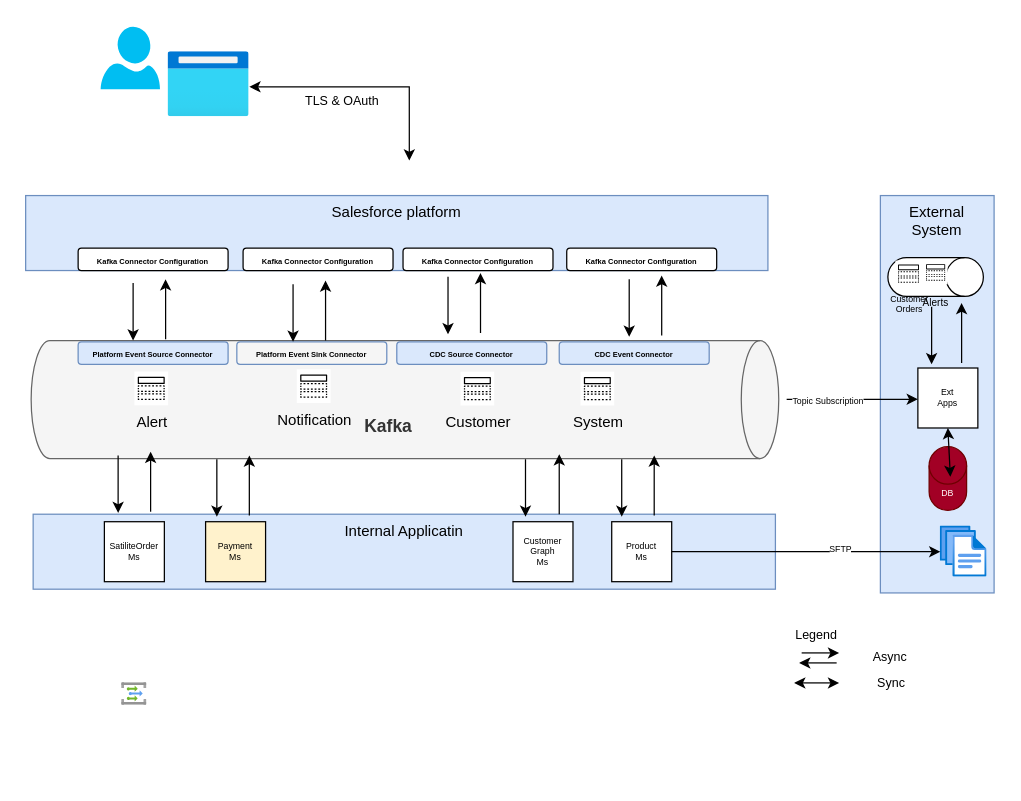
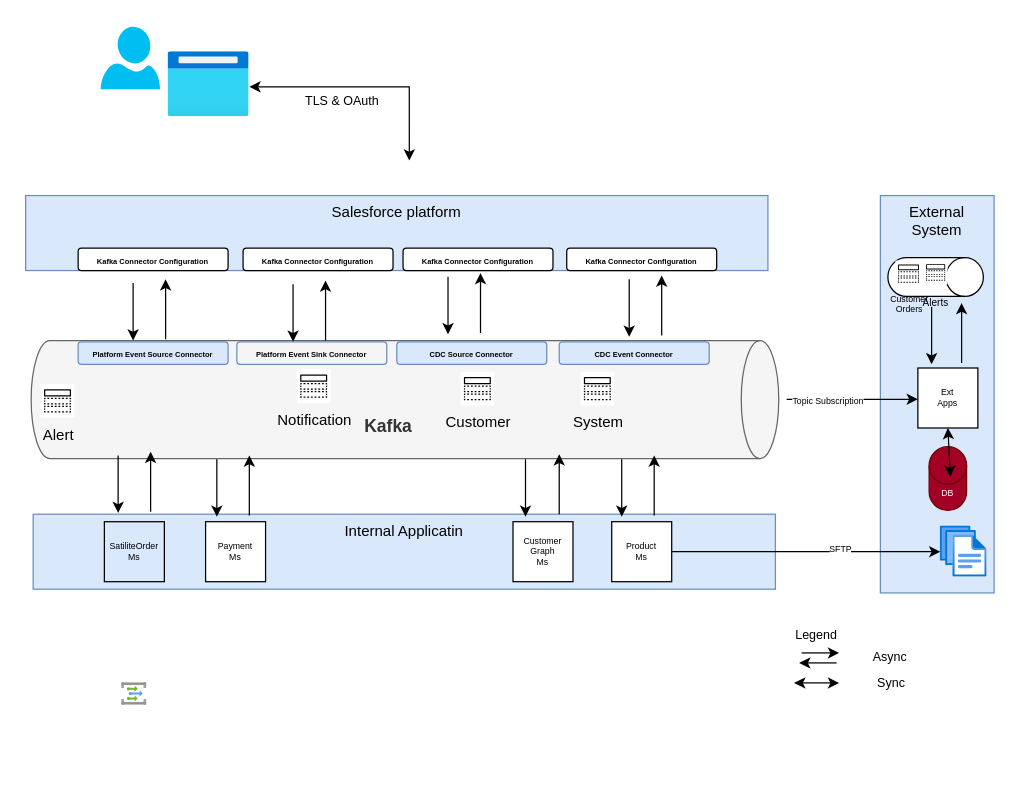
node "Alert": moved (151, 388) -> (58, 401)
node "SatiliteOrder Ms": fillcolor #ffffff -> #dae8fc
node "Payment Ms": fillcolor #fff2cc -> #ffffff
